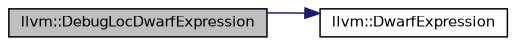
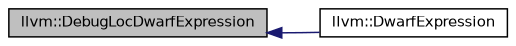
edge "llvm::DebugLocDwarfExpression" -> "llvm::DwarfExpression": reversed
